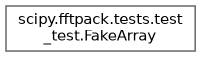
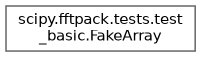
node "scipy.fftpack.tests.test _test.FakeArray": label "scipy.fftpack.tests.test _test.FakeArray" -> "scipy.fftpack.tests.test _basic.FakeArray"
